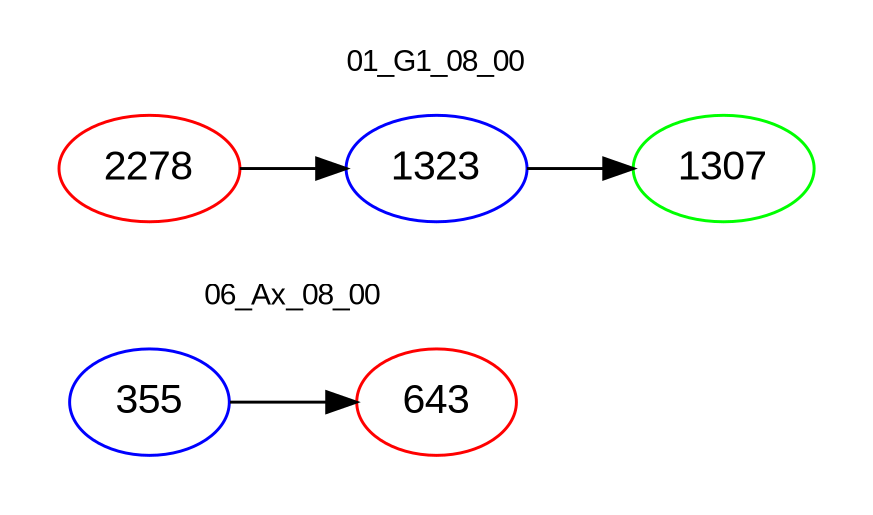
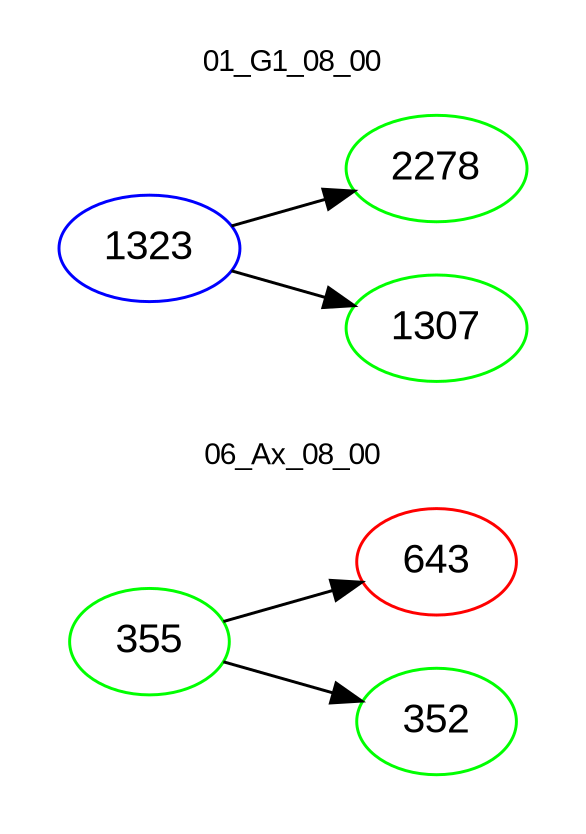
node "2278": color red -> green
edge "2278" -> "1323": reversed
node "355": color blue -> green
node "352": added
